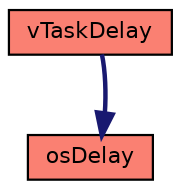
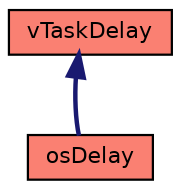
edge "vTaskDelay" -> "osDelay": reversed
